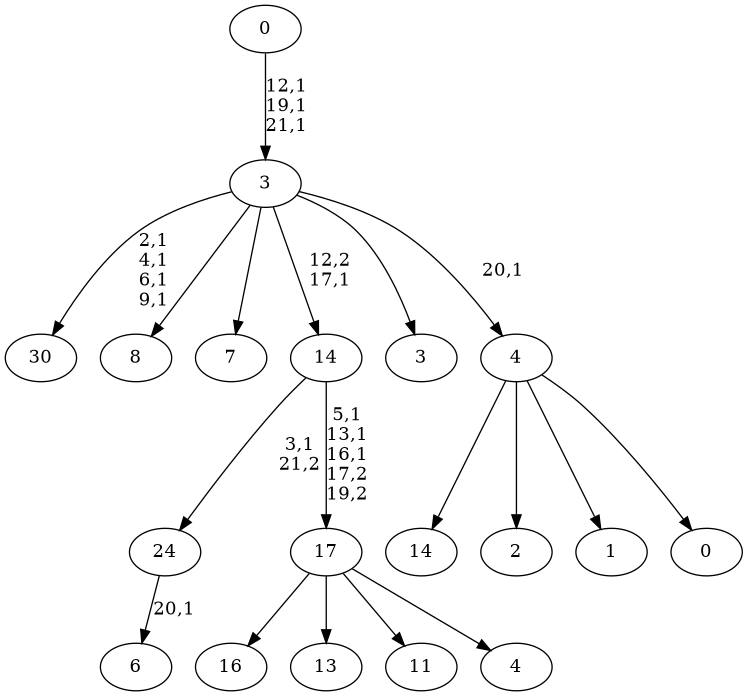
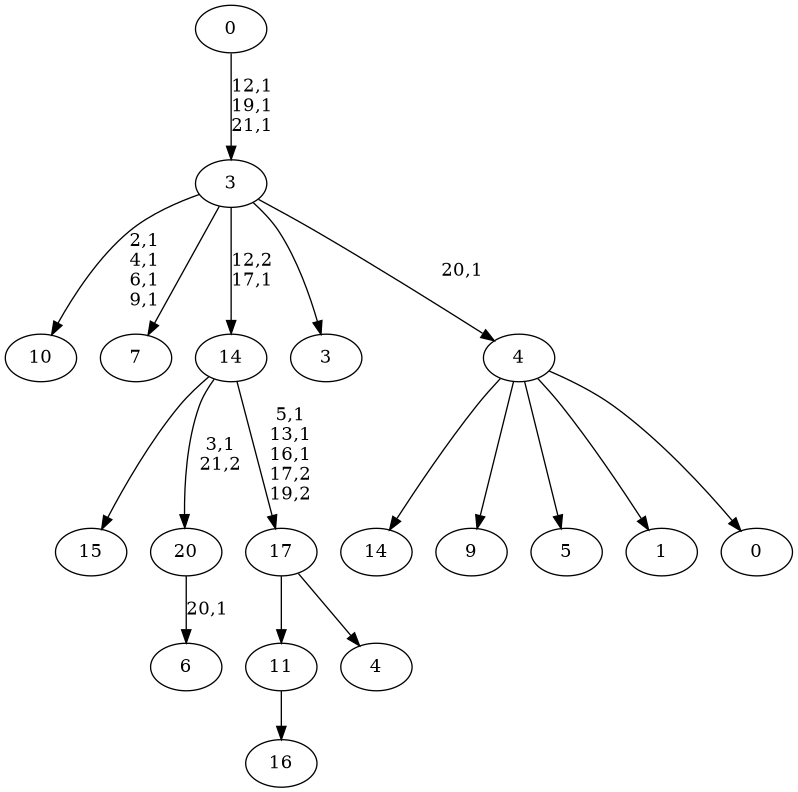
node "30": label "30" -> "10"
node "8": removed
node "15": added
node "24": label "24" -> "20"
node "2": label "2" -> "9"
node "5": added
edge "17" -> "16": now "11" -> "16"
node "13": removed
